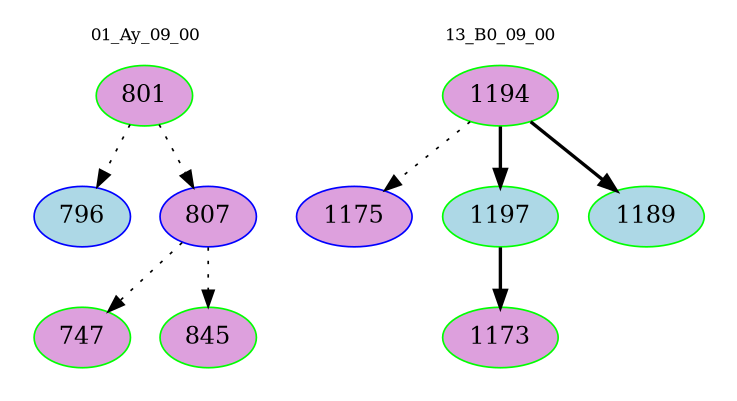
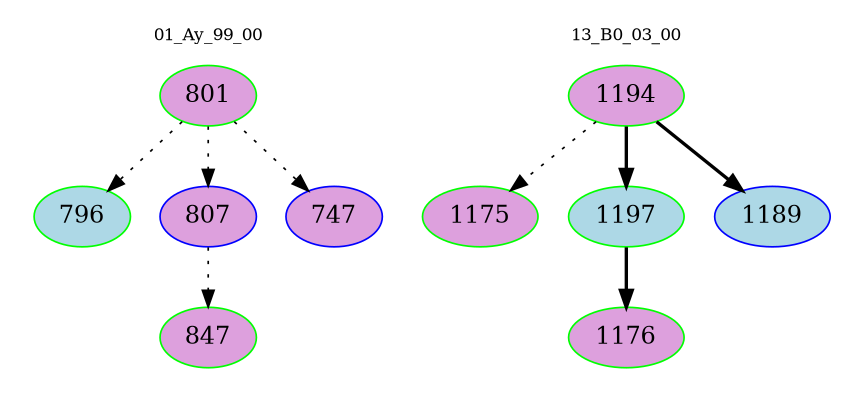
cluster "01_Ay_09_00": label "01_Ay_09_00" -> "01_Ay_99_00"
cluster "13_B0_09_00": label "13_B0_09_00" -> "13_B0_03_00"
node "796": color blue -> green
node "1175": color blue -> green
node "1189": color green -> blue
edge "807" -> "747": now "801" -> "747"
node "747": color green -> blue
node "845": label "845" -> "847"
node "1173": label "1173" -> "1176"
